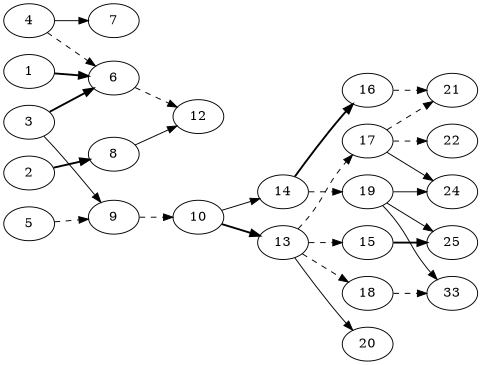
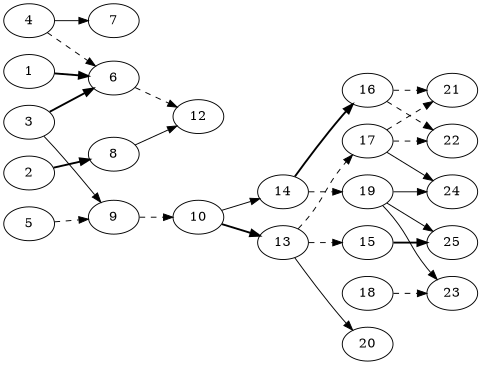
edge "16" -> "22": added
edge "13" -> "18": removed
node "33": label "33" -> "23"
